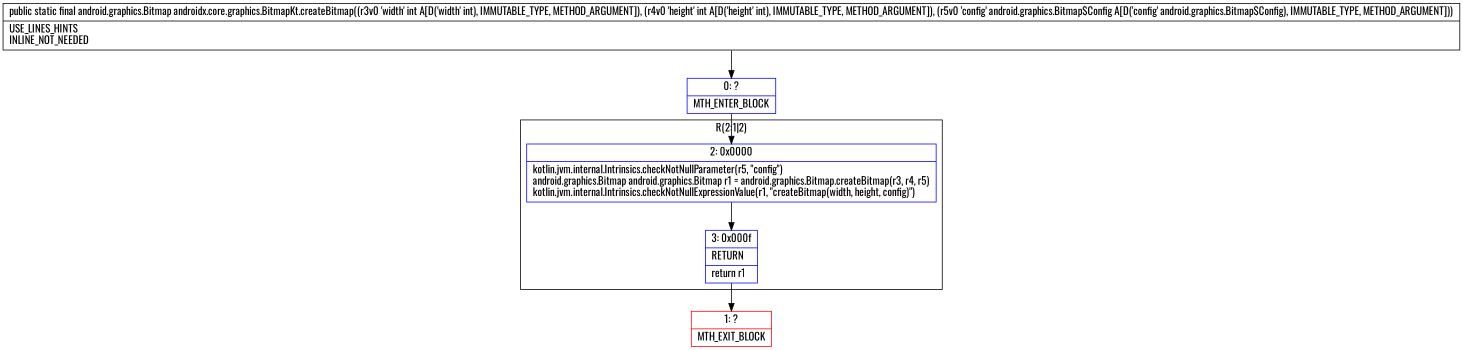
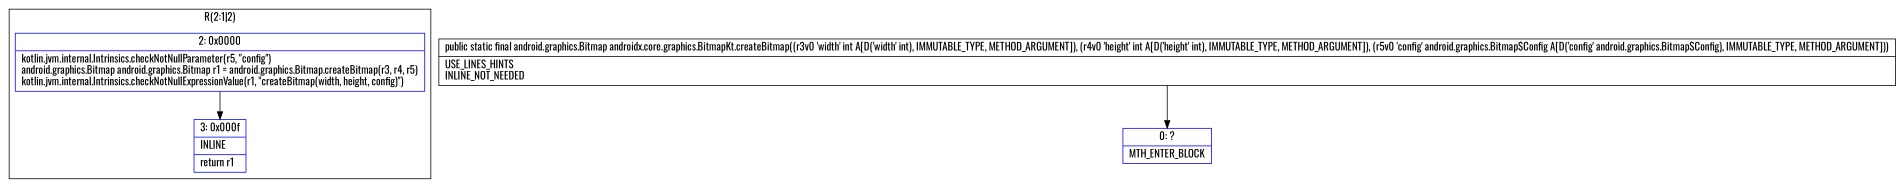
edge "0: ?" -> "2: 0x0000": removed
node "3: 0x000f": text "RETURN" -> "INLINE"
node "1: ?": removed
